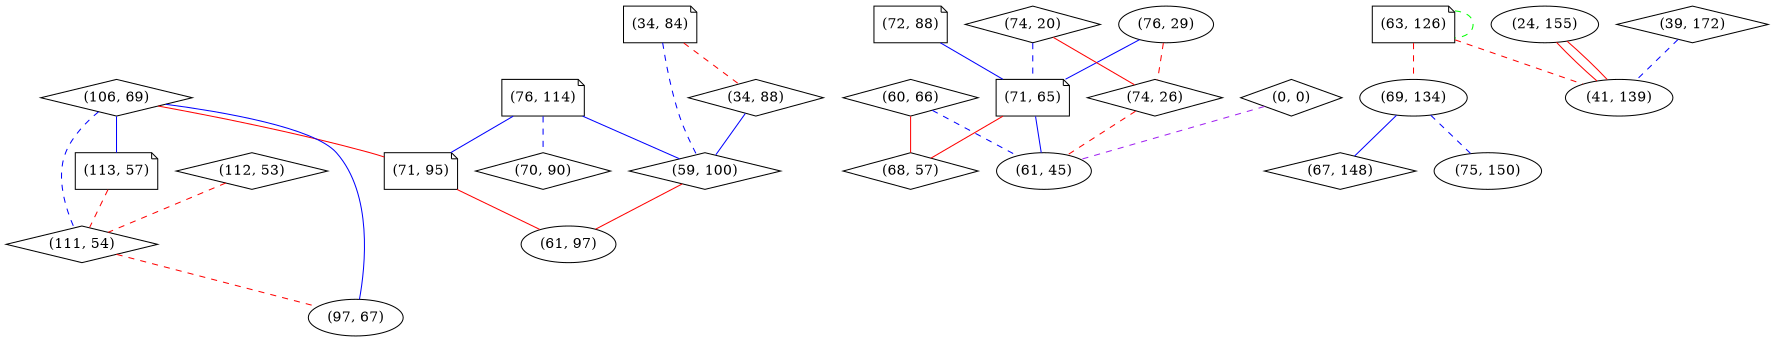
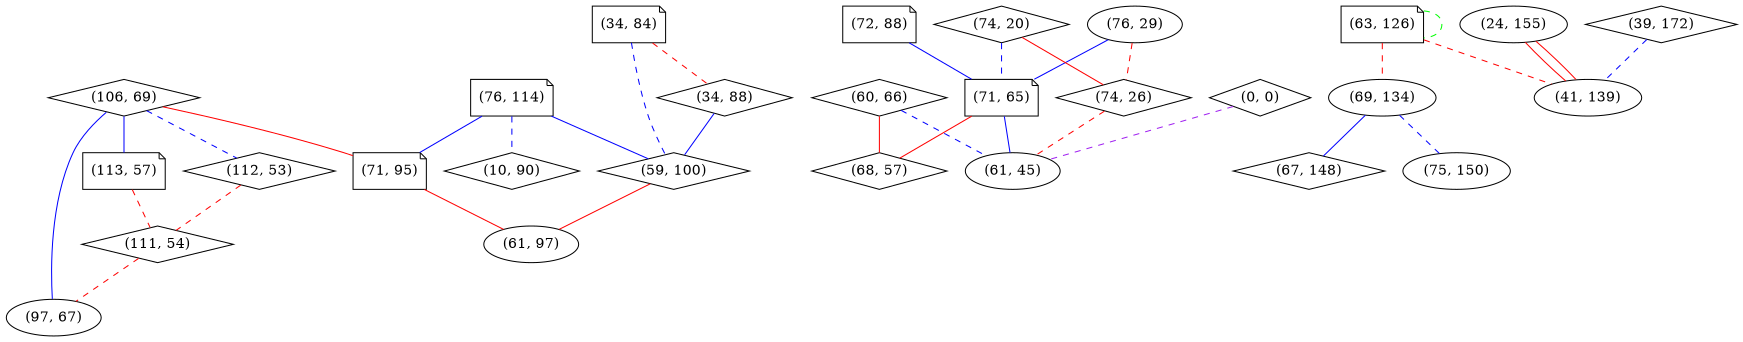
edge "(106, 69)" -- "(111, 54)": now "(106, 69)" -- "(112, 53)"
node "(70, 90)": label "(70, 90)" -> "(10, 90)"
